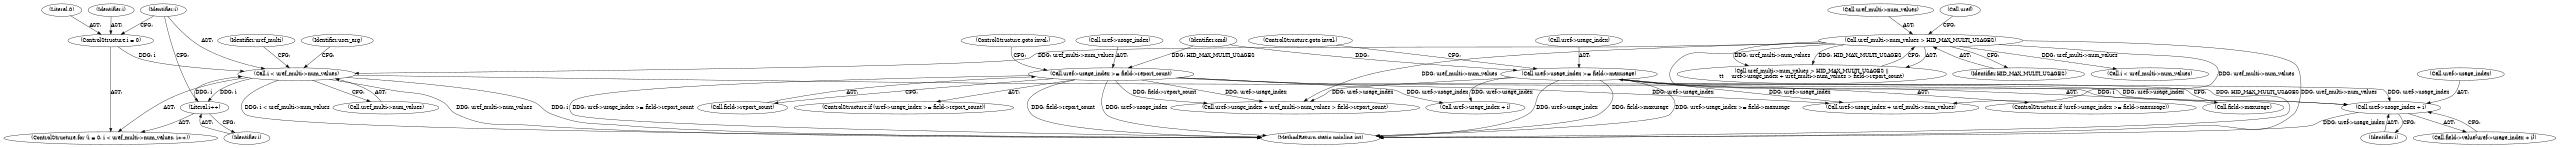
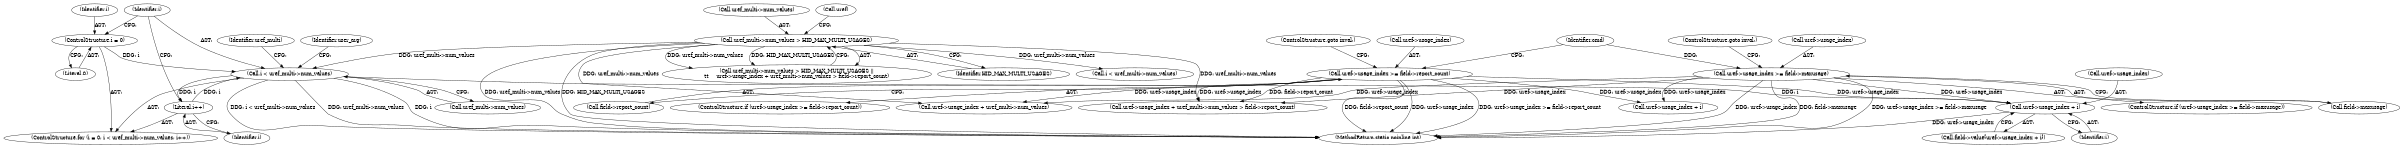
edge "(ControlStructure,i = 0)" -> "(Literal,0)": added, label "CFG:"
edge "(Identifier,cmd)" -> "(Call,uref->usage_index >= field->report_count)": label "DDG: HID_MAX_MULTI_USAGES" -> "CFG: "
